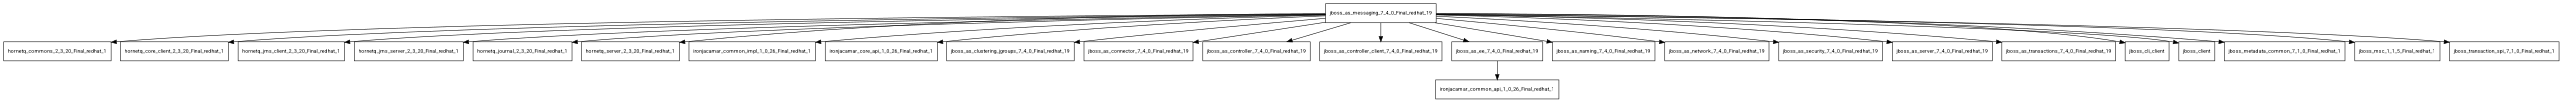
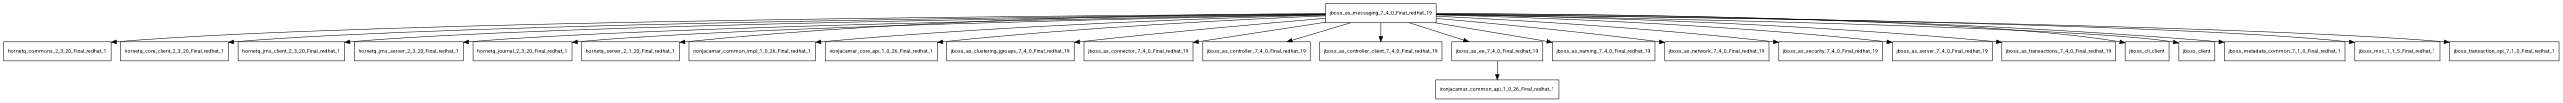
node "hornetq_server_2_3_20_Final_redhat_1": label "hornetq_server_2_3_20_Final_redhat_1" -> "hornetq_server_2_1_20_Final_redhat_1"
